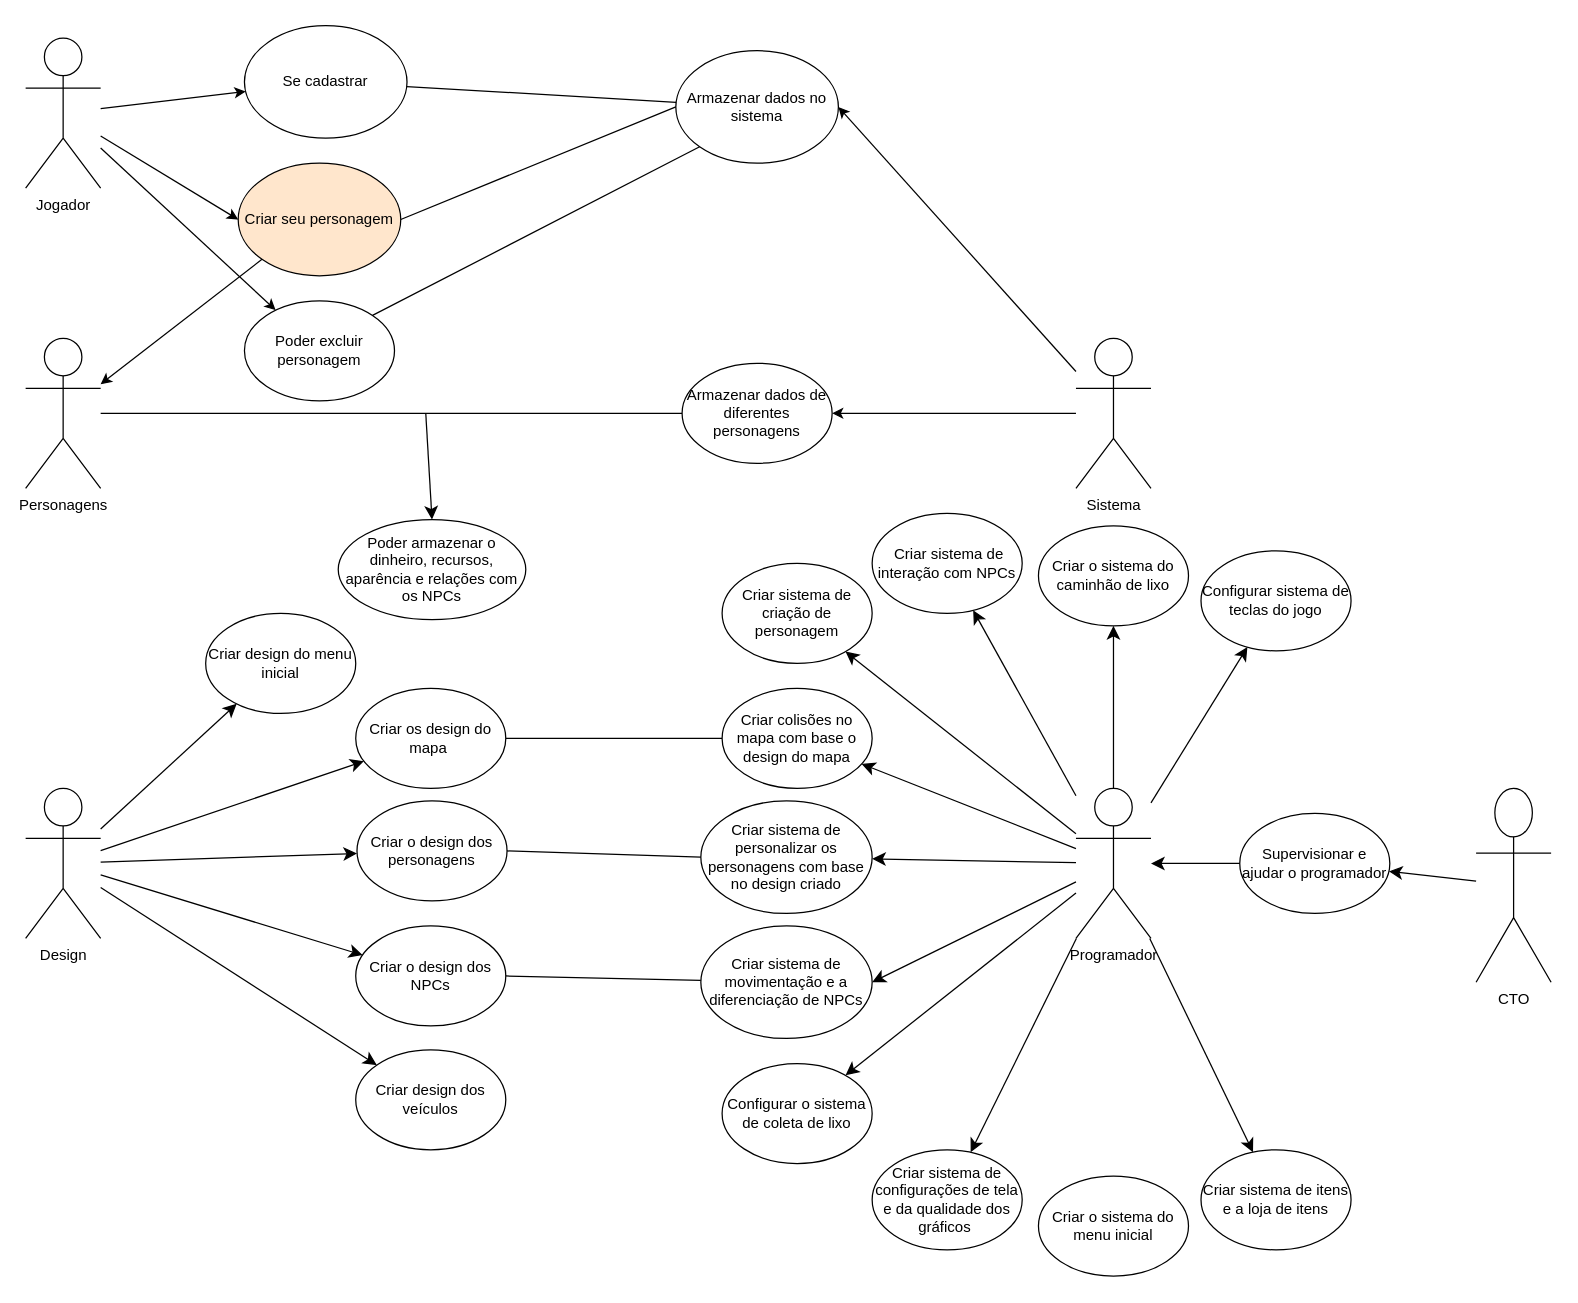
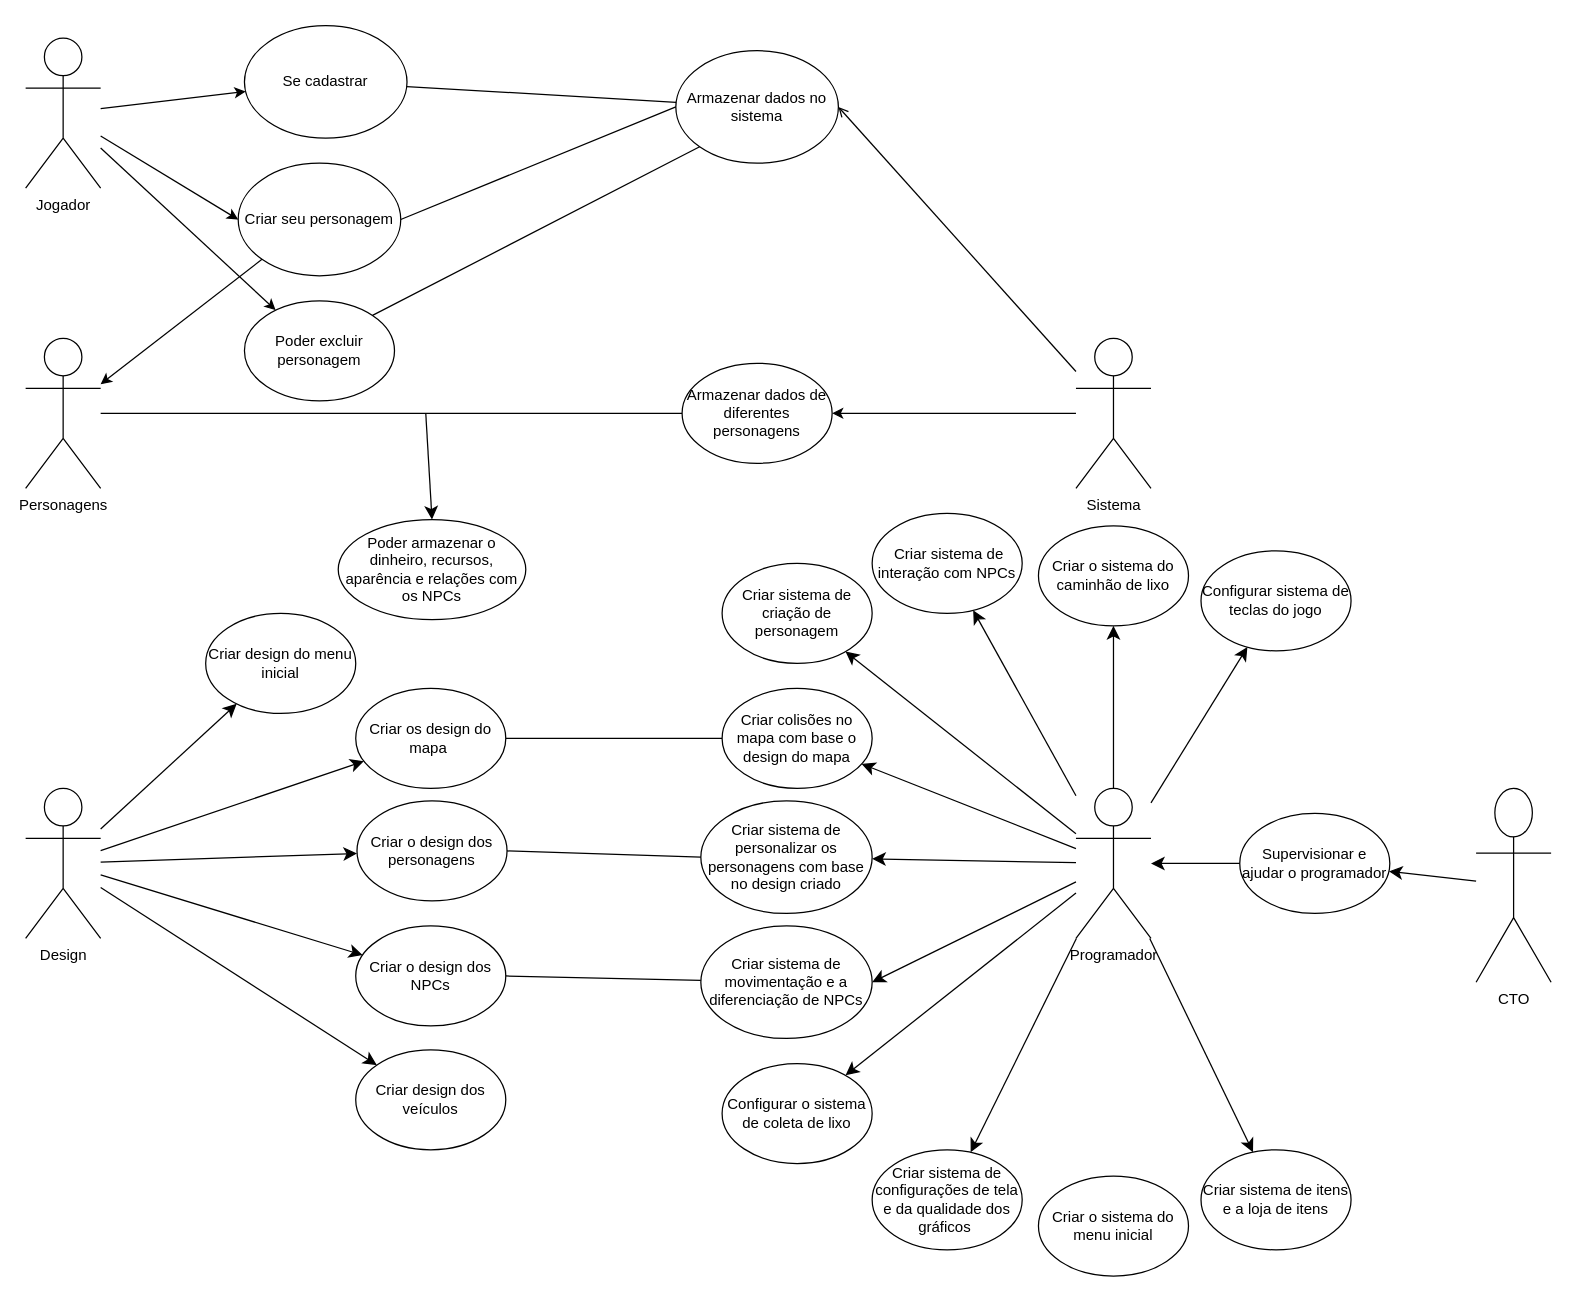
edge "Sistema" -> "Armazenar dados no sistema": arrowhead classic -> open
node "Criar seu personagem": fillcolor #ffe6cc -> #ffffff
